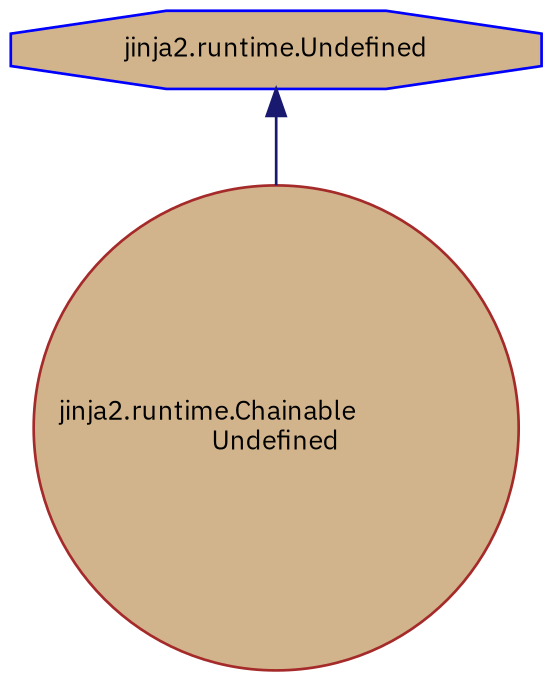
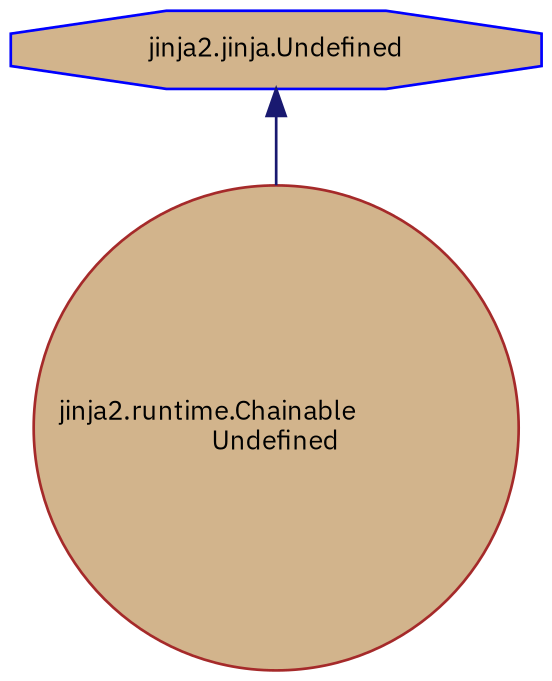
node "jinja2.runtime.Undefined": label "jinja2.runtime.Undefined" -> "jinja2.jinja.Undefined"
